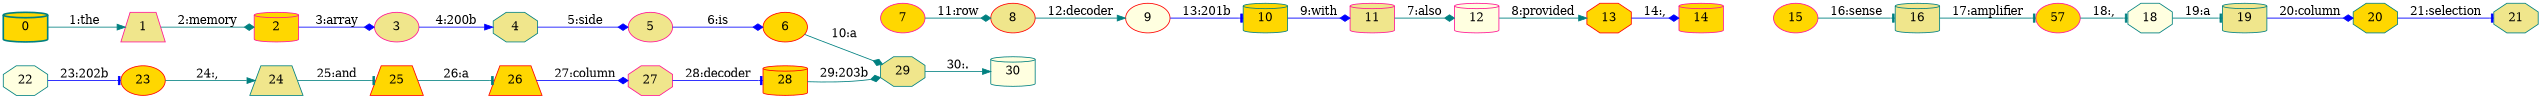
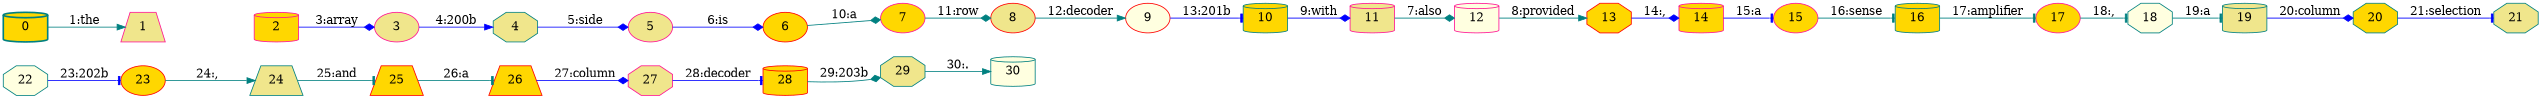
edge "14" -> "15": added, label "15:a"
node "16": fillcolor khaki -> gold
node "57": label "57" -> "17"
edge "1" -> "2": removed, label "2:memory"
edge "6" -> "29": now "6" -> "7"
